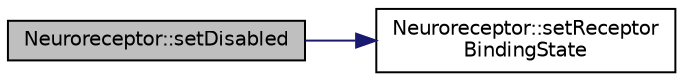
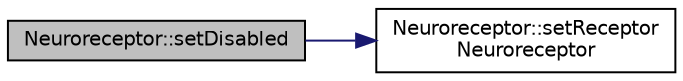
node "Neuroreceptor::setReceptor BindingState": label "Neuroreceptor::setReceptor BindingState" -> "Neuroreceptor::setReceptor Neuroreceptor"
